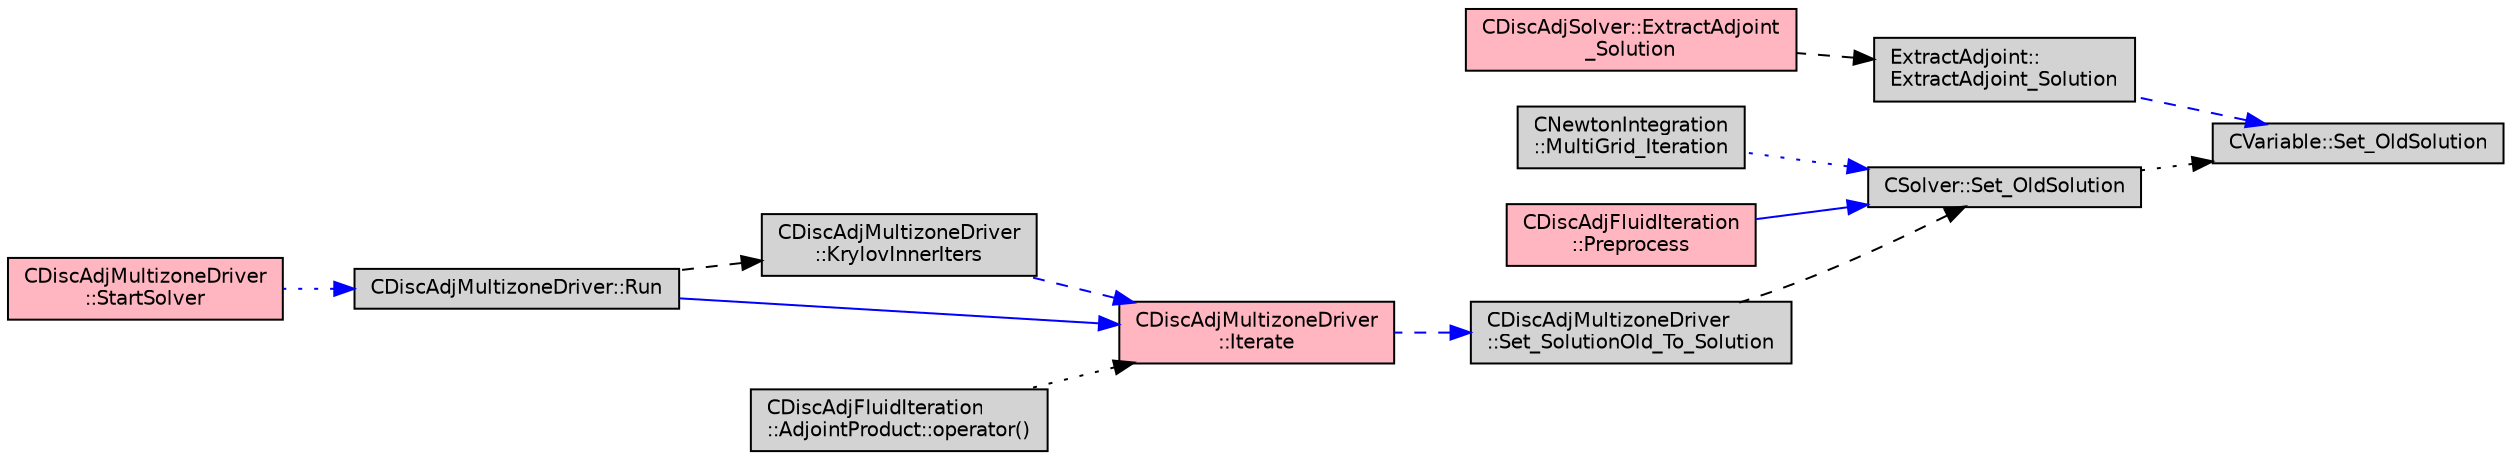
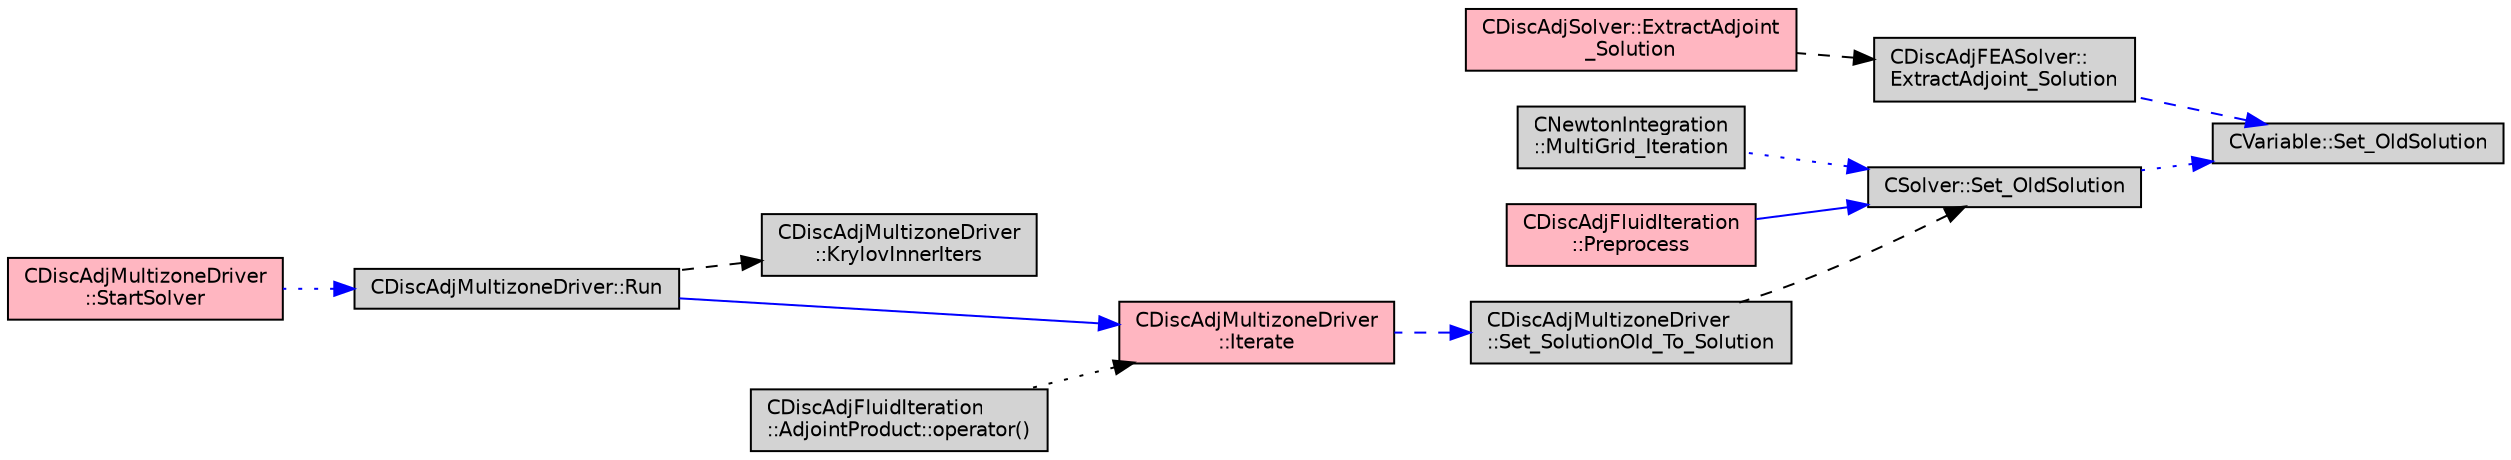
node "ExtractAdjoint:: ExtractAdjoint_Solution": label "ExtractAdjoint:: ExtractAdjoint_Solution" -> "CDiscAdjFEASolver:: ExtractAdjoint_Solution"
edge "CSolver::Set_OldSolution" -> "CVariable::Set_OldSolution": color black -> blue
edge "CDiscAdjMultizoneDriver ::KrylovInnerIters" -> "CDiscAdjMultizoneDriver ::Iterate": removed
